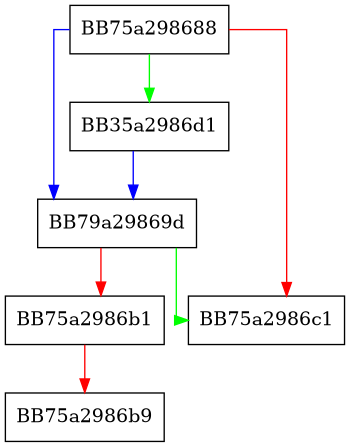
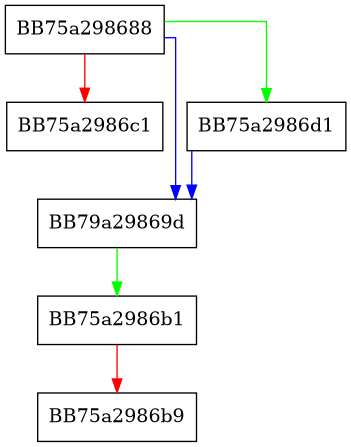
node "BB35a2986d1": label "BB35a2986d1" -> "BB75a2986d1"
edge "BB79a29869d" -> "BB75a2986b1": color red -> green
edge "BB79a29869d" -> "BB75a2986c1": removed
